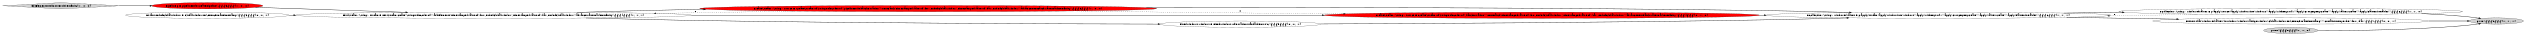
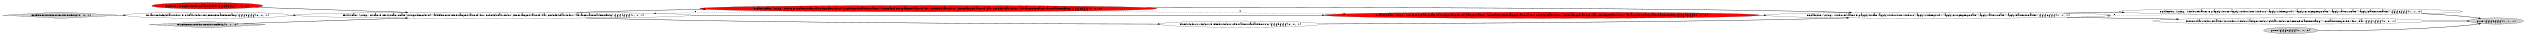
node "testElementsAtAlmostPositiveInfinity['1', '0', '0']": removed
node "testElementsAtAlmostPositiveInfinity['0', '0', '1']": added
node "testElementsAtAlmostPositiveInfinity['0', '1', '0']": added
